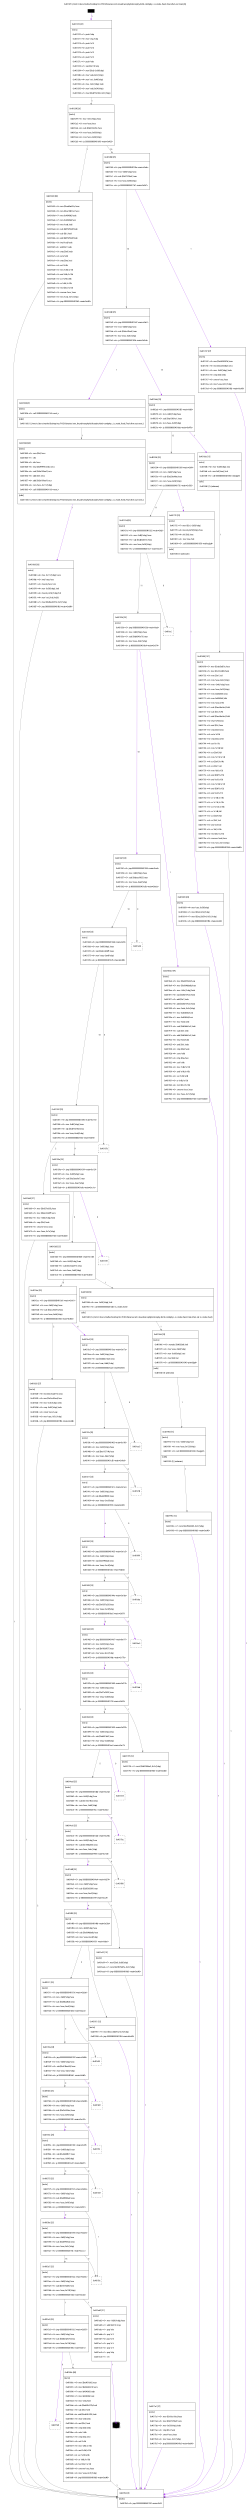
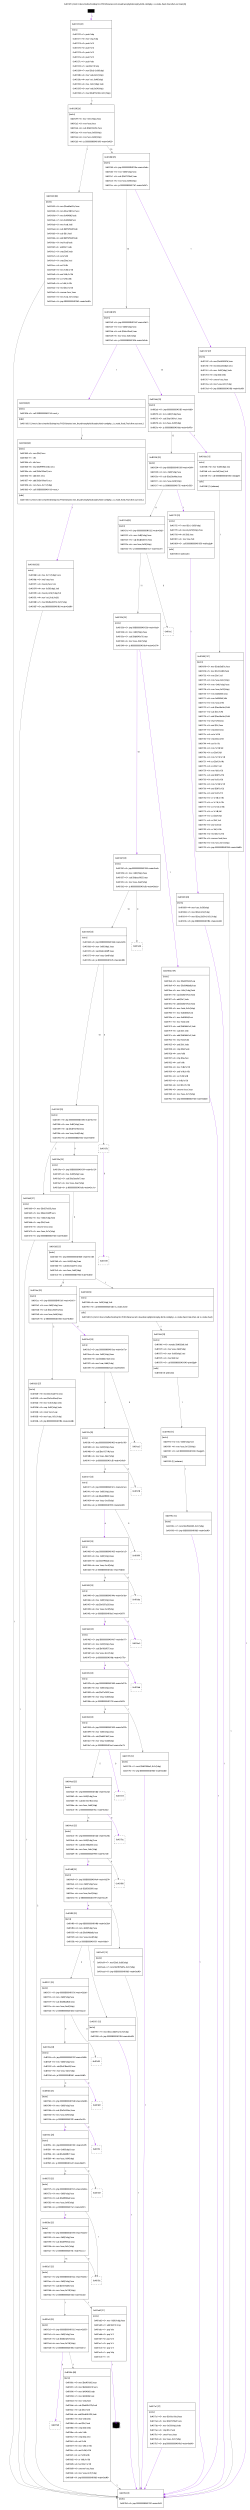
edge "0x40139a [25]" -> "0x401e8e": now "0x40167b" -> "0x401e8e"
